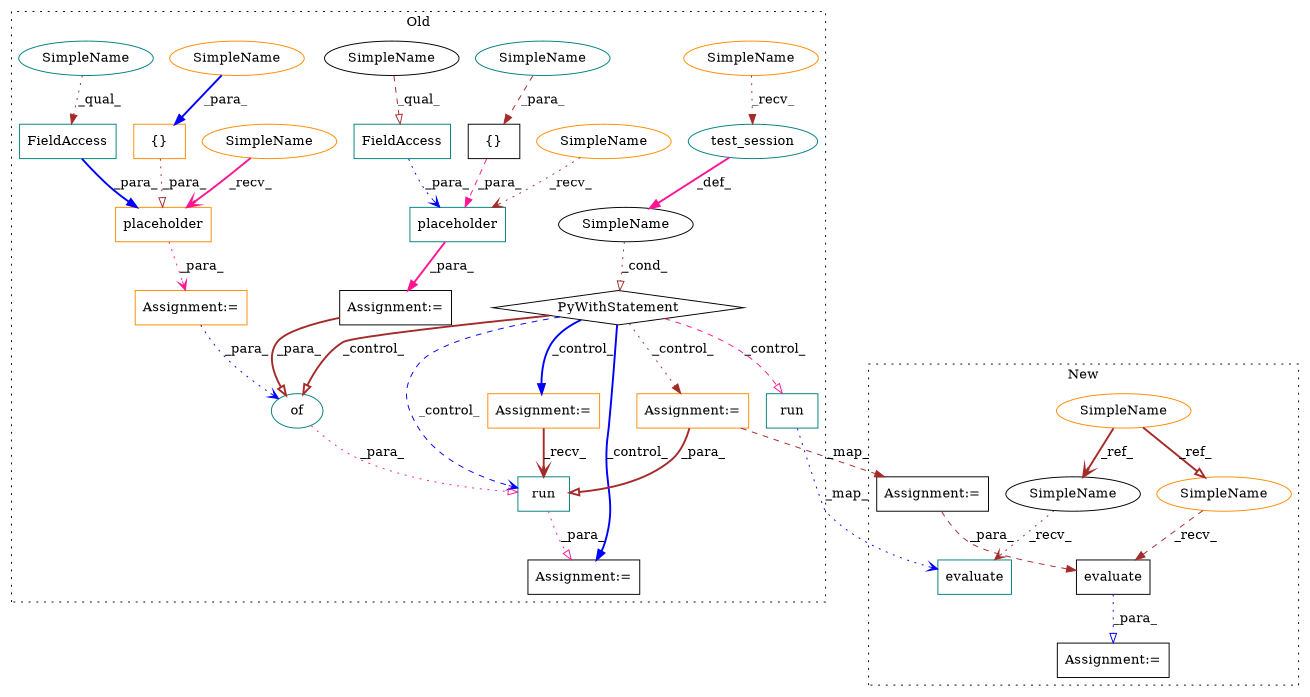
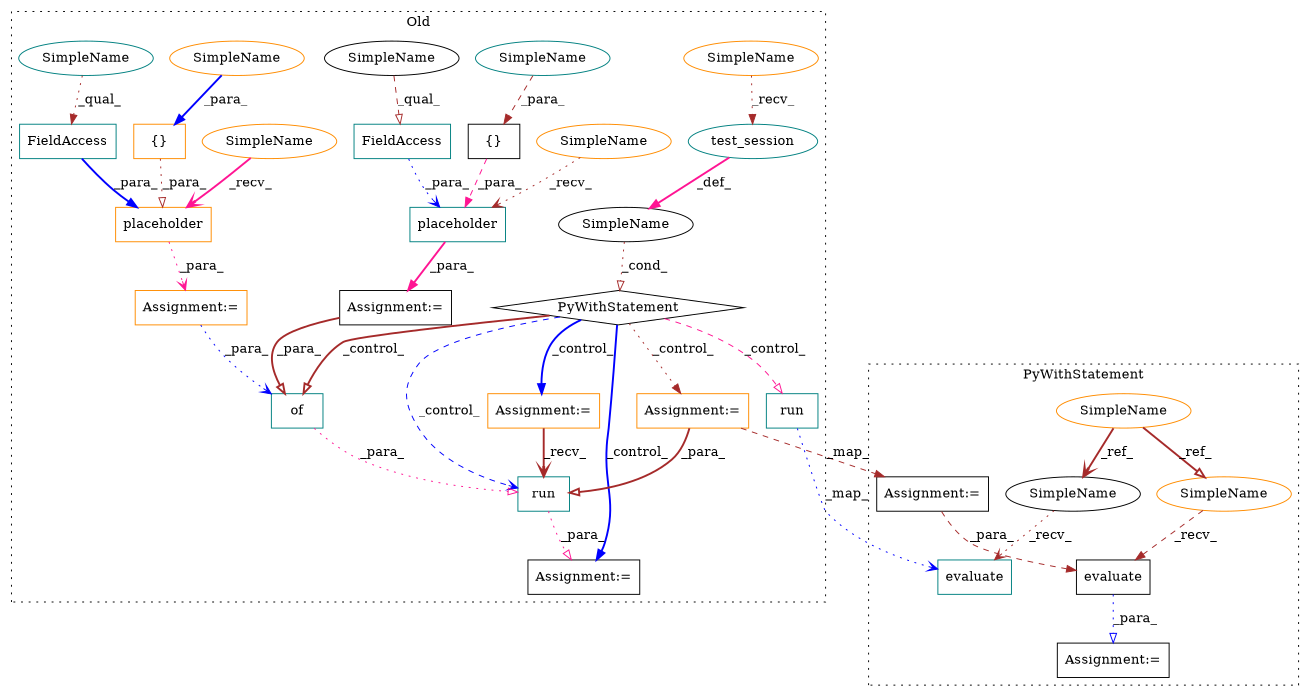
cluster "New": label "New" -> "PyWithStatement"
node "of": shape ellipse -> box
